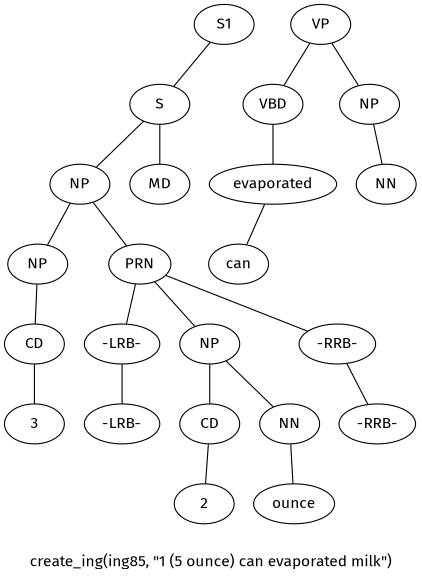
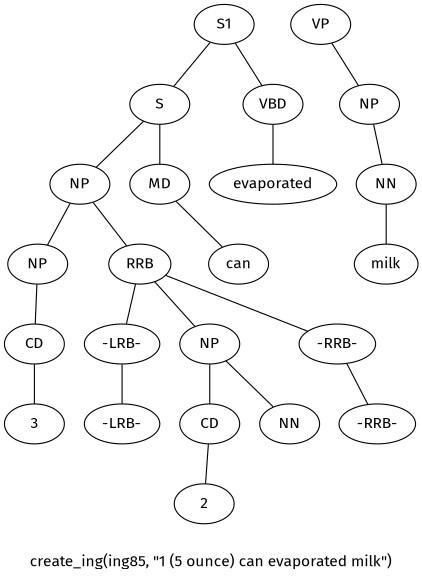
edge "VP" -- "VBD": now "S1" -- "VBD"
edge "evaporated" -- "can": now "MD" -- "can"
node "PRN": label "PRN" -> "RRB"
node "milk": added
node "ounce": removed
